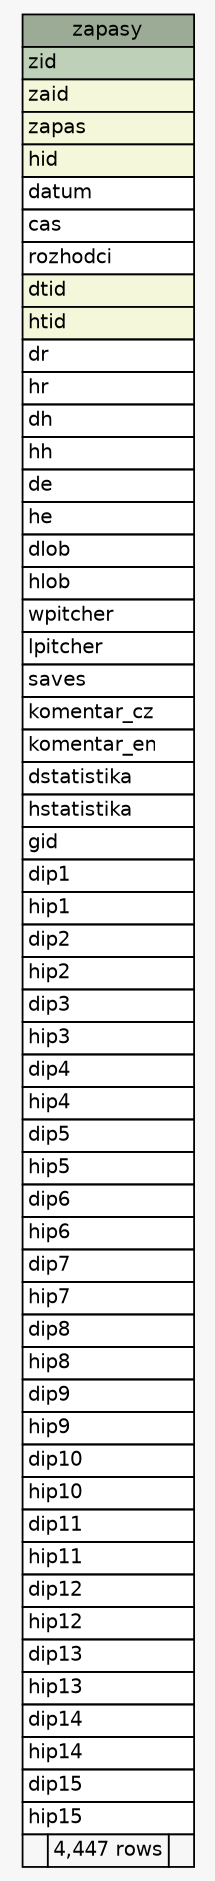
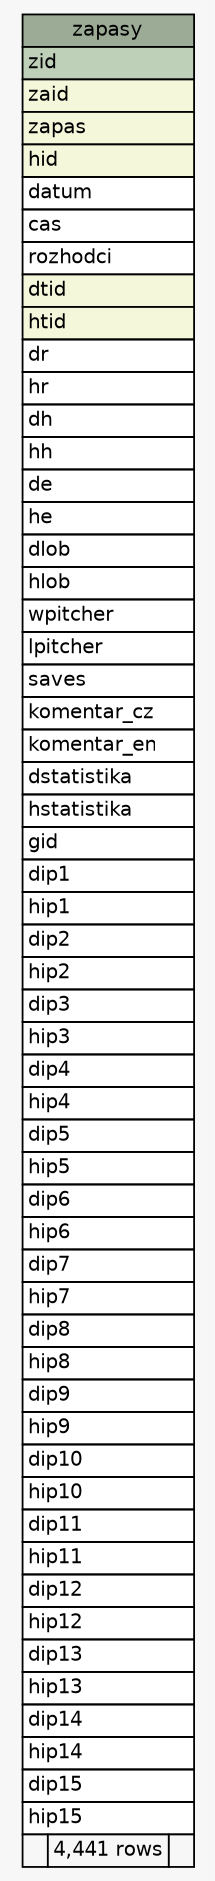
node "zapasy": text "4,447 rows" -> "4,441 rows"
